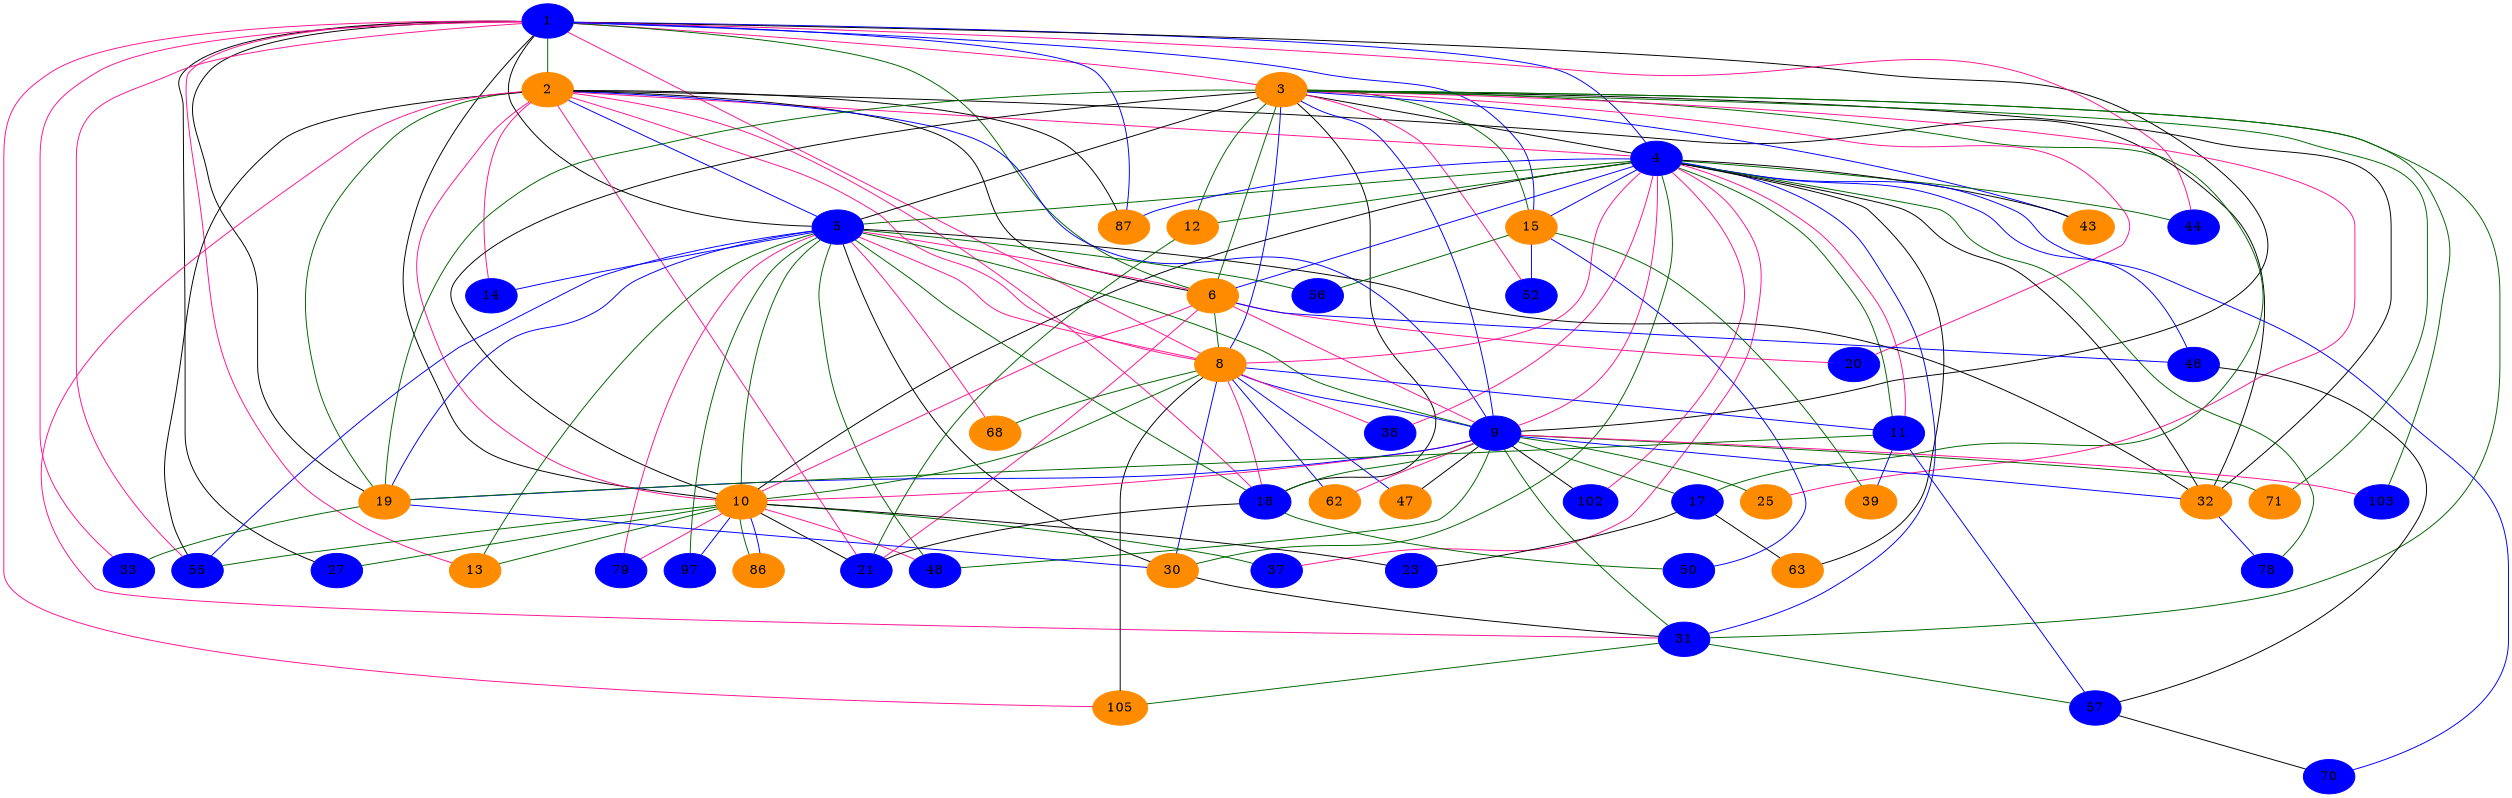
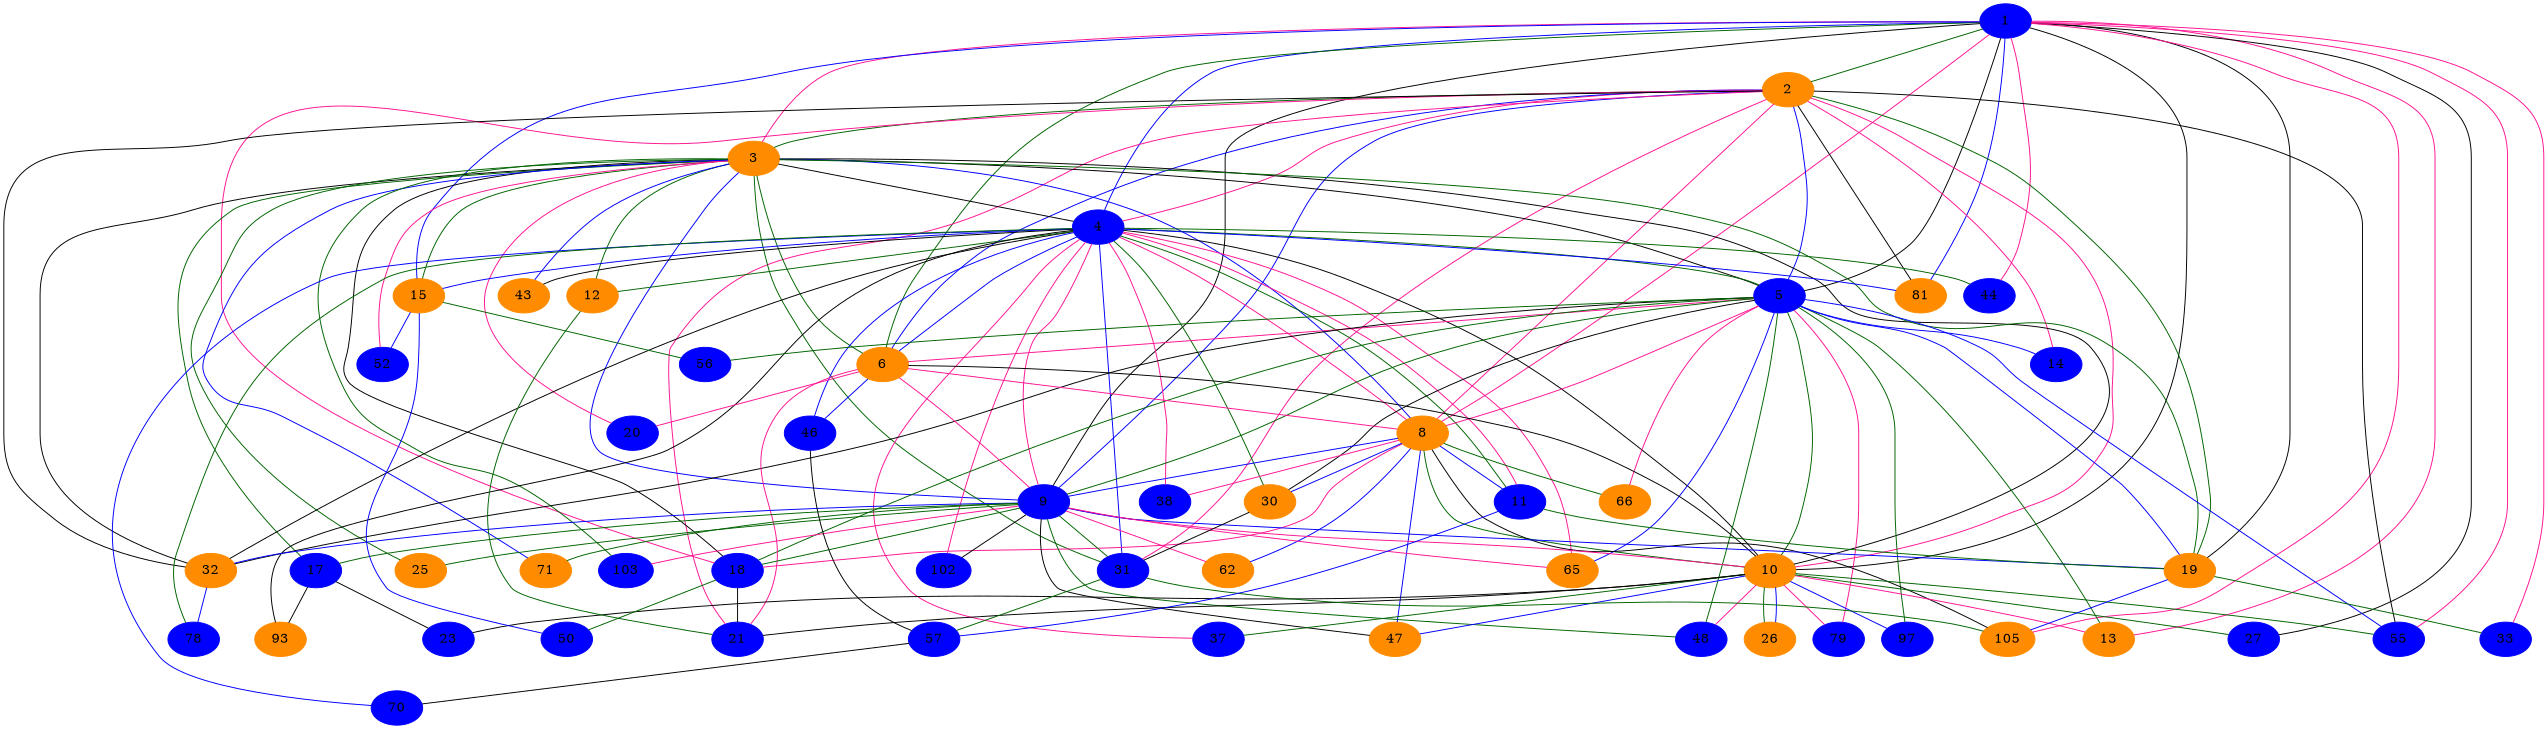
edge "2" -- "3": added
edge "3" -- "71": color darkgreen -> blue
edge "2" -- "6": color black -> blue
edge "3" -- "25": color deeppink -> darkgreen
node "87": label "87" -> "81"
edge "6" -- "8": color darkgreen -> deeppink
edge "6" -- "10": color deeppink -> black
node "68": label "68" -> "66"
node "39": removed
edge "10" -- "13": color darkgreen -> deeppink
edge "19" -- "30": now "19" -- "105"
node "86": label "86" -> "26"
node "65": added
node "63": label "63" -> "93"
edge "10" -- "47": added
